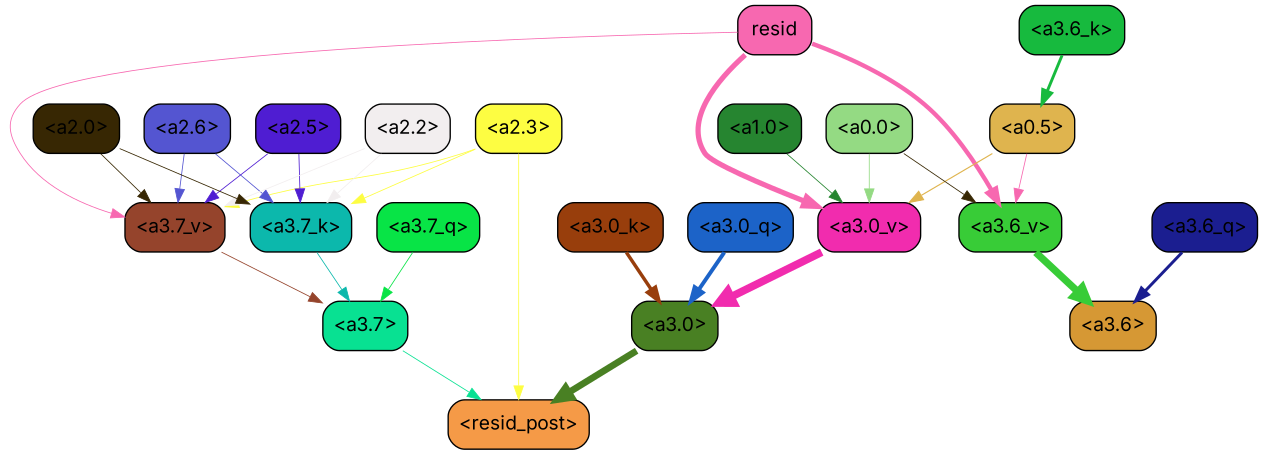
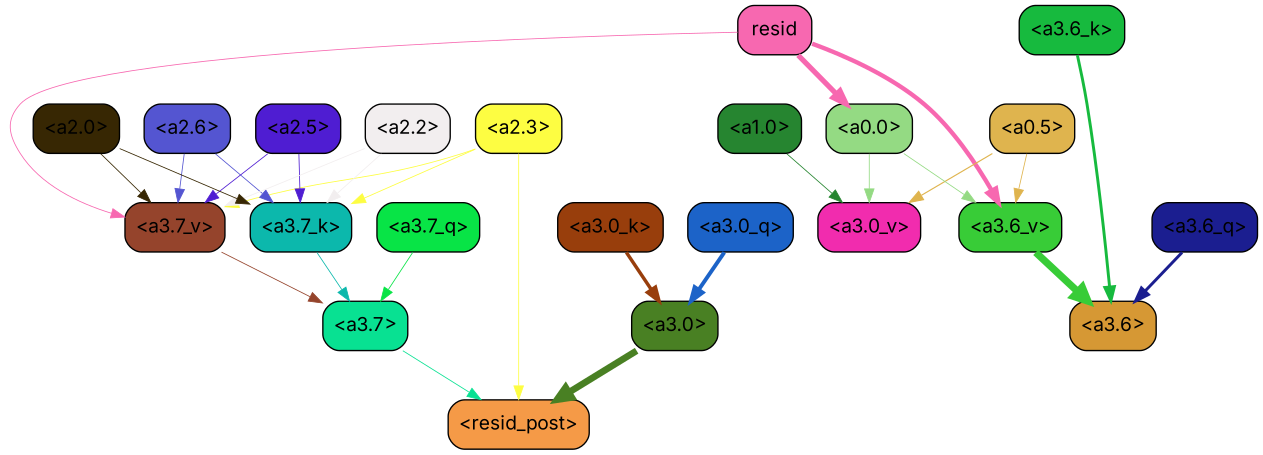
edge "<a3.6_k>" -> "<a0.5>": now "<a3.6_k>" -> "<a3.6>"
edge "resid" -> "<a3.0_v>": now "resid" -> "<a0.0>"
edge "<a0.5>" -> "<a3.6_v>": color #f768b0 -> #dfb44e
edge "<a0.0>" -> "<a3.6_v>": color #372703 -> #94da83
edge "<a3.0_v>" -> "<a3.0>": removed
